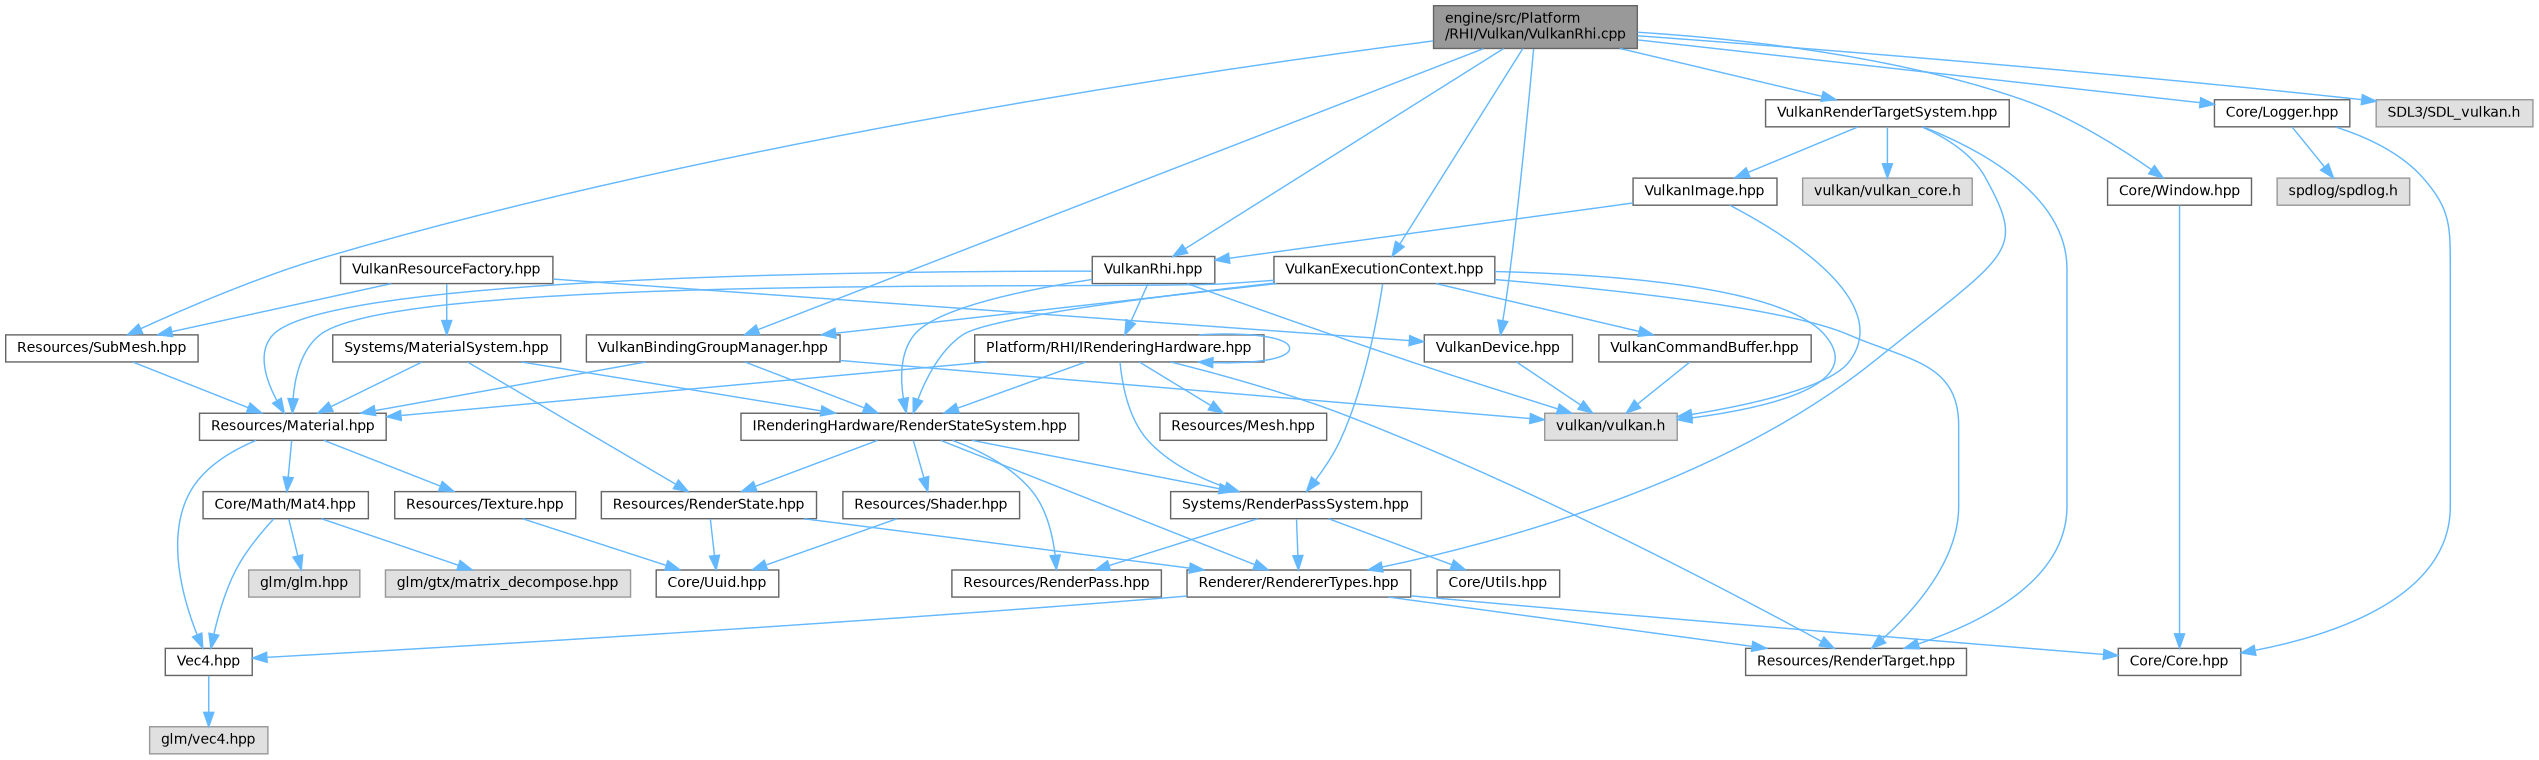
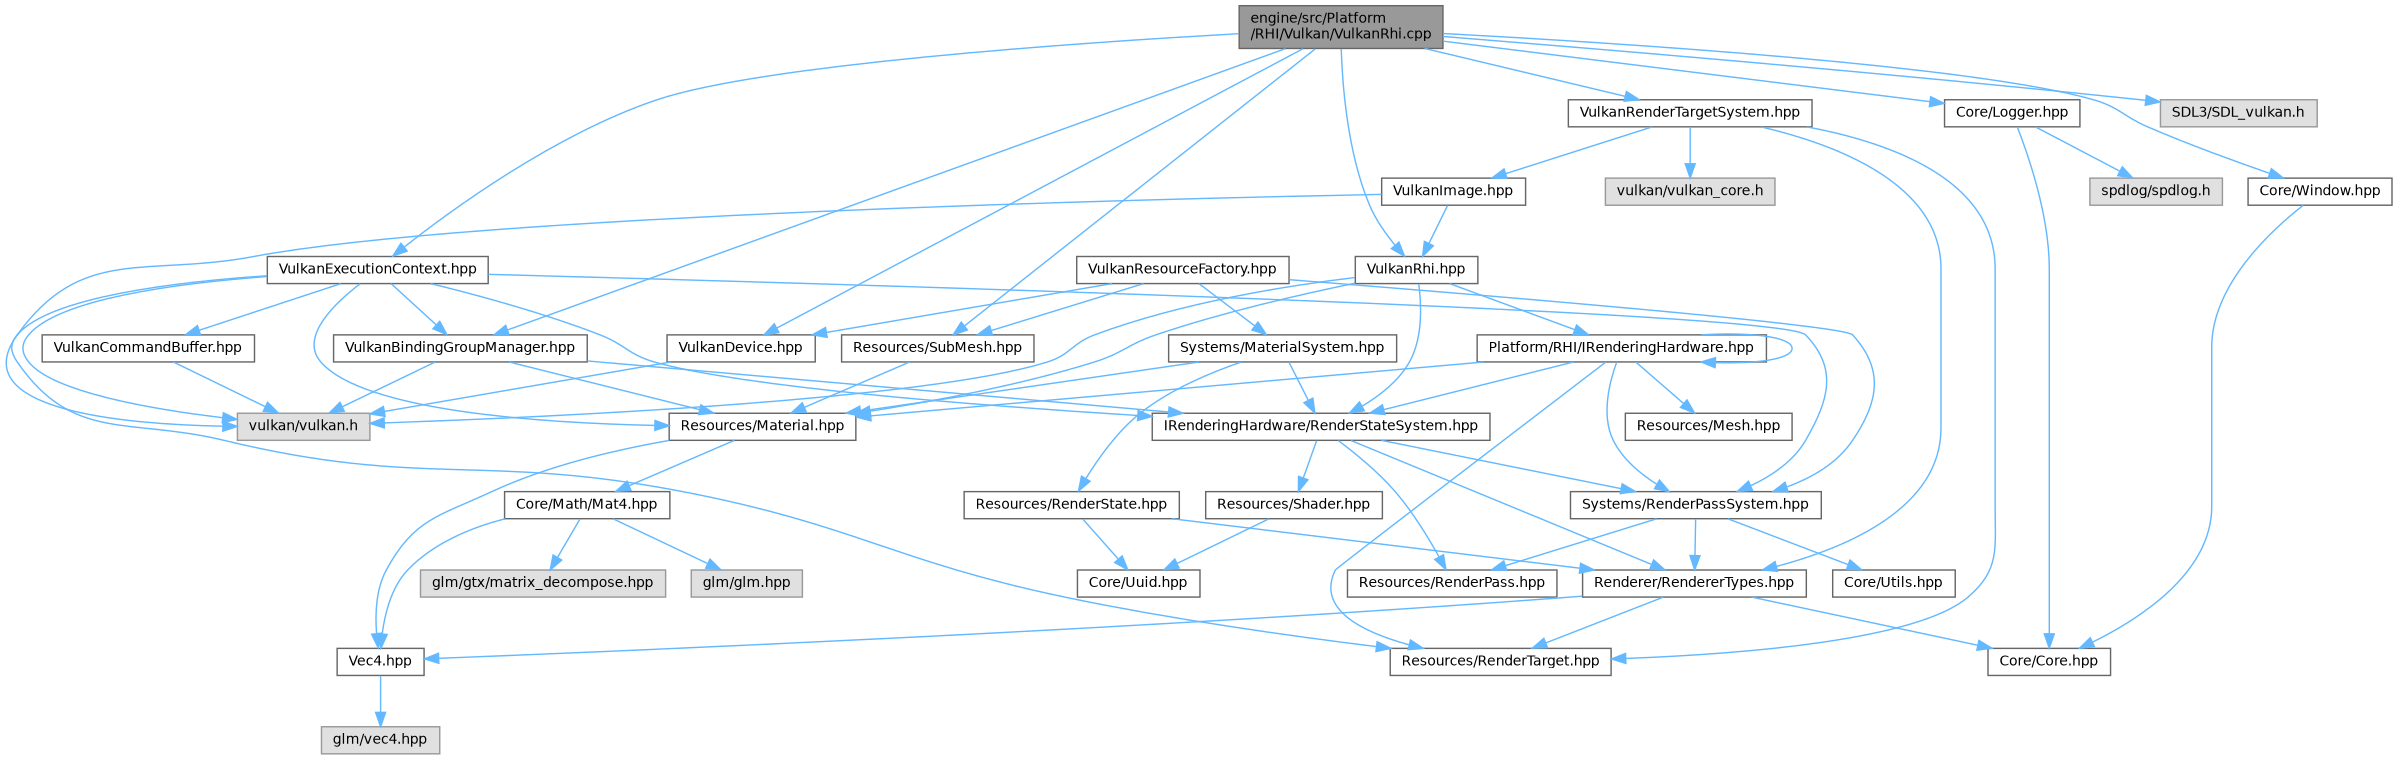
edge "VulkanResourceFactory.hpp" -> "Systems/RenderPassSystem.hpp": added
edge "IRenderingHardware/RenderStateSystem.hpp" -> "Resources/RenderState.hpp": removed
node "Resources/Texture.hpp": removed
